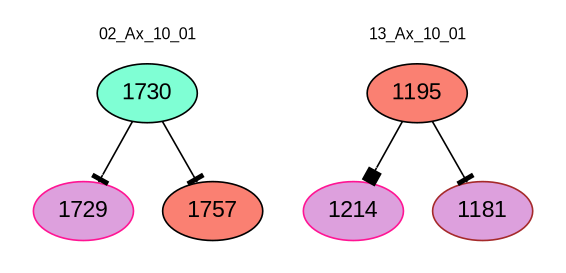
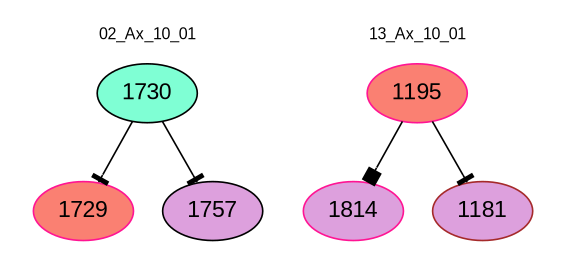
node "1195": color black -> deeppink
node "1729": fillcolor plum -> salmon
node "1757": fillcolor salmon -> plum
node "1214": label "1214" -> "1814"
